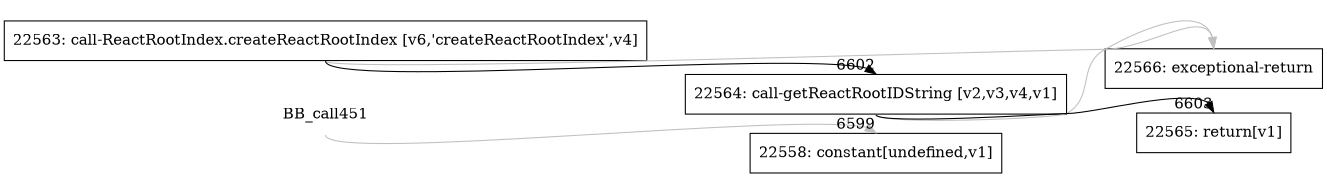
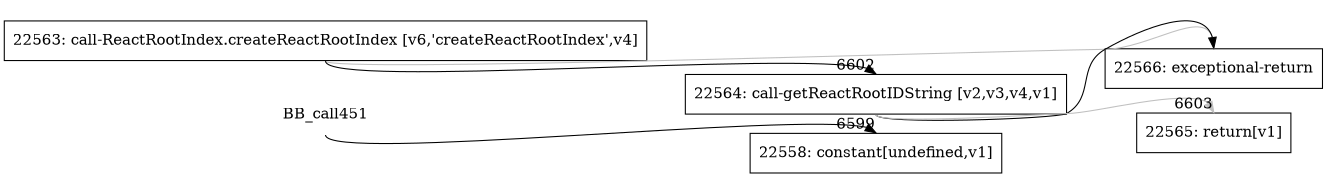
edge "22564: call-getReactRootIDString [v2,v3,v4,v1]" -> "22566: exceptional-return": color gray -> black
edge "22564: call-getReactRootIDString [v2,v3,v4,v1]" -> "22565: return[v1]": color black -> gray
edge "BB_call451" -> "22558: constant[undefined,v1]": color gray -> black
